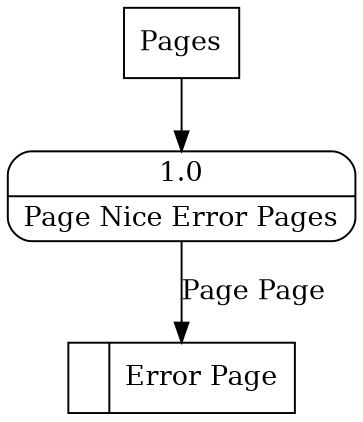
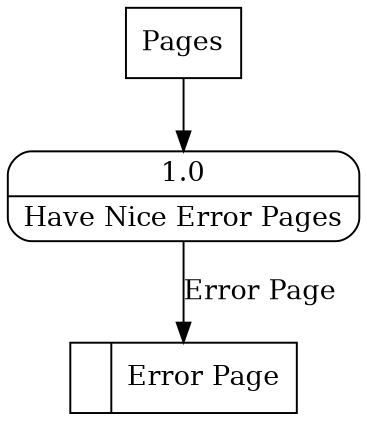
node "1.0": text "Page Nice Error Pages" -> "Have Nice Error Pages"
edge "1.0" -> "Error Page": label "Page Page" -> "Error Page"
